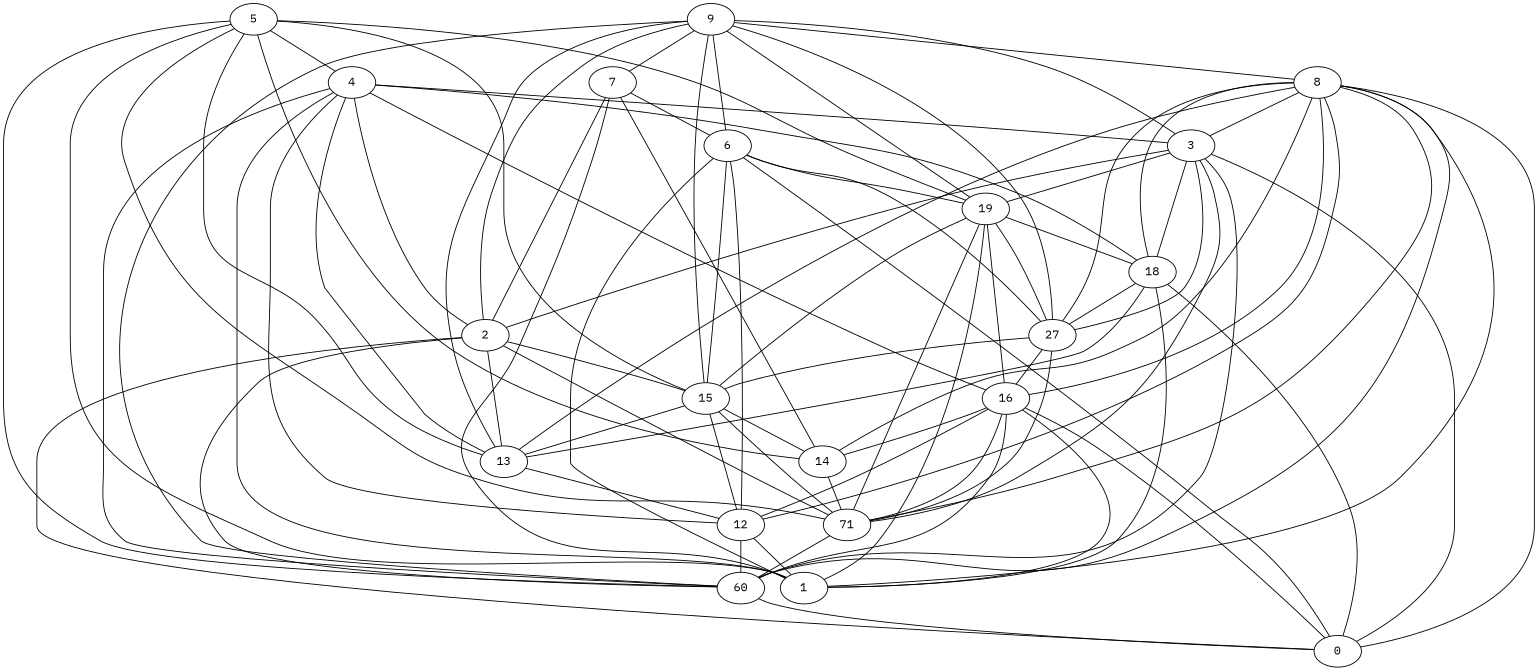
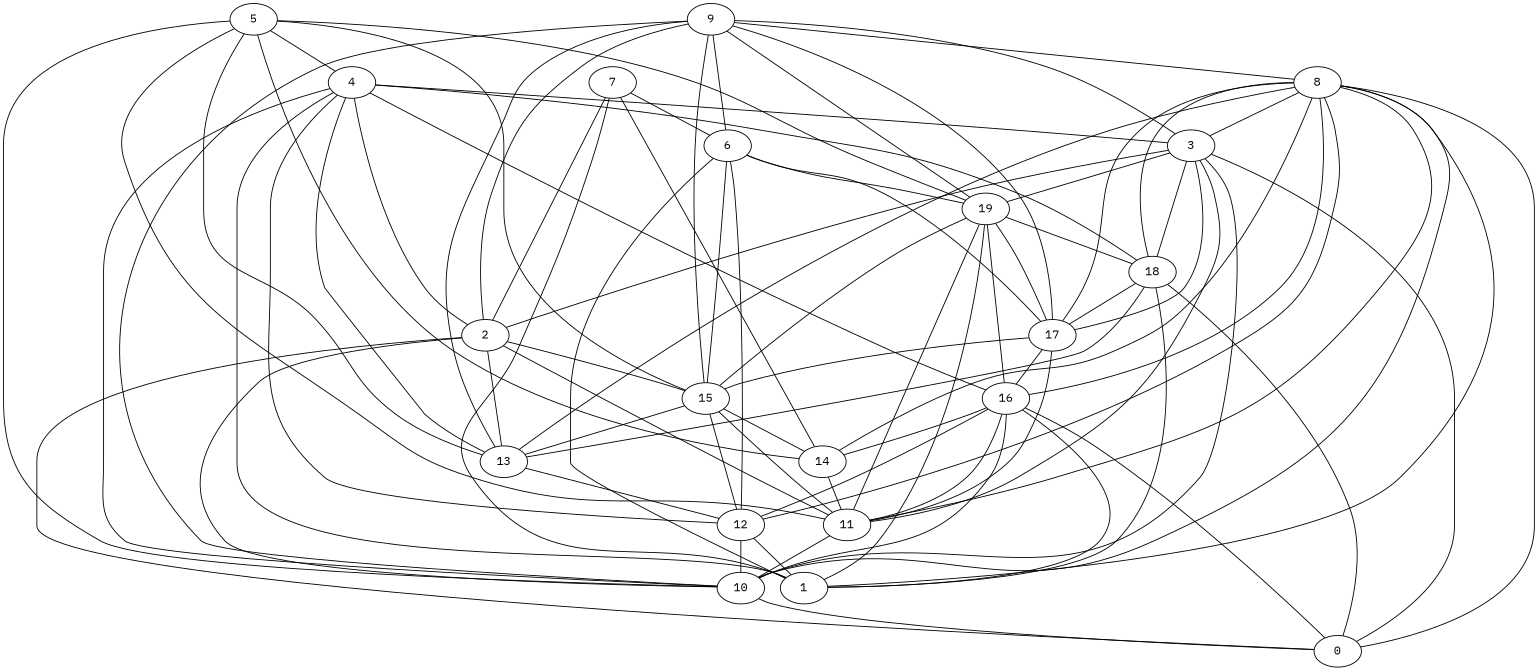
edge "9" -- "7": removed
node "27": label "27" -> "17"
edge "6" -- "0": removed
edge "5" -- "1": removed
node "71": label "71" -> "11"
node "60": label "60" -> "10"
